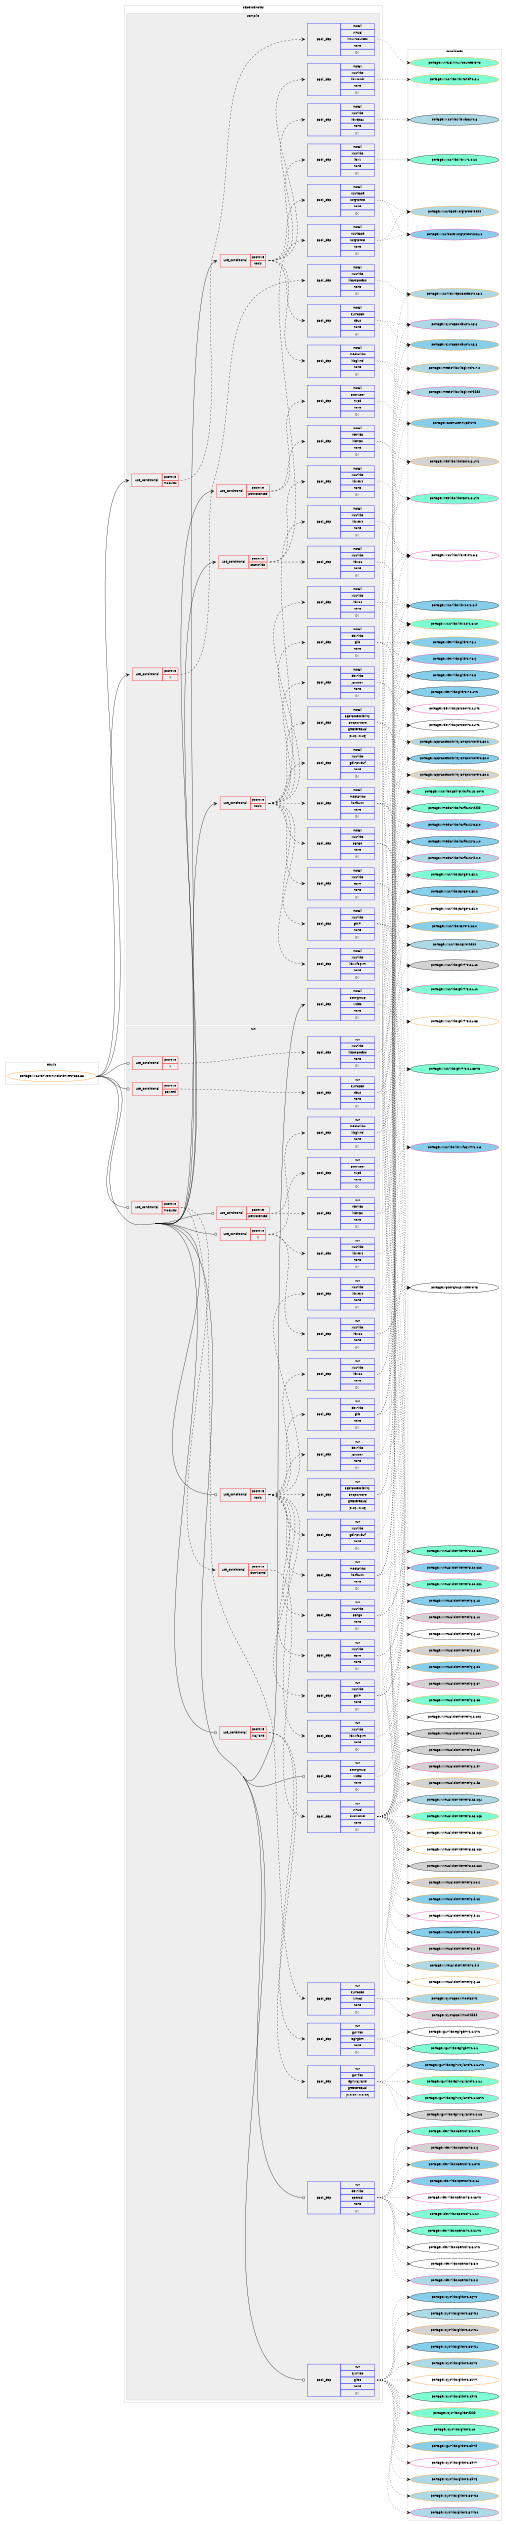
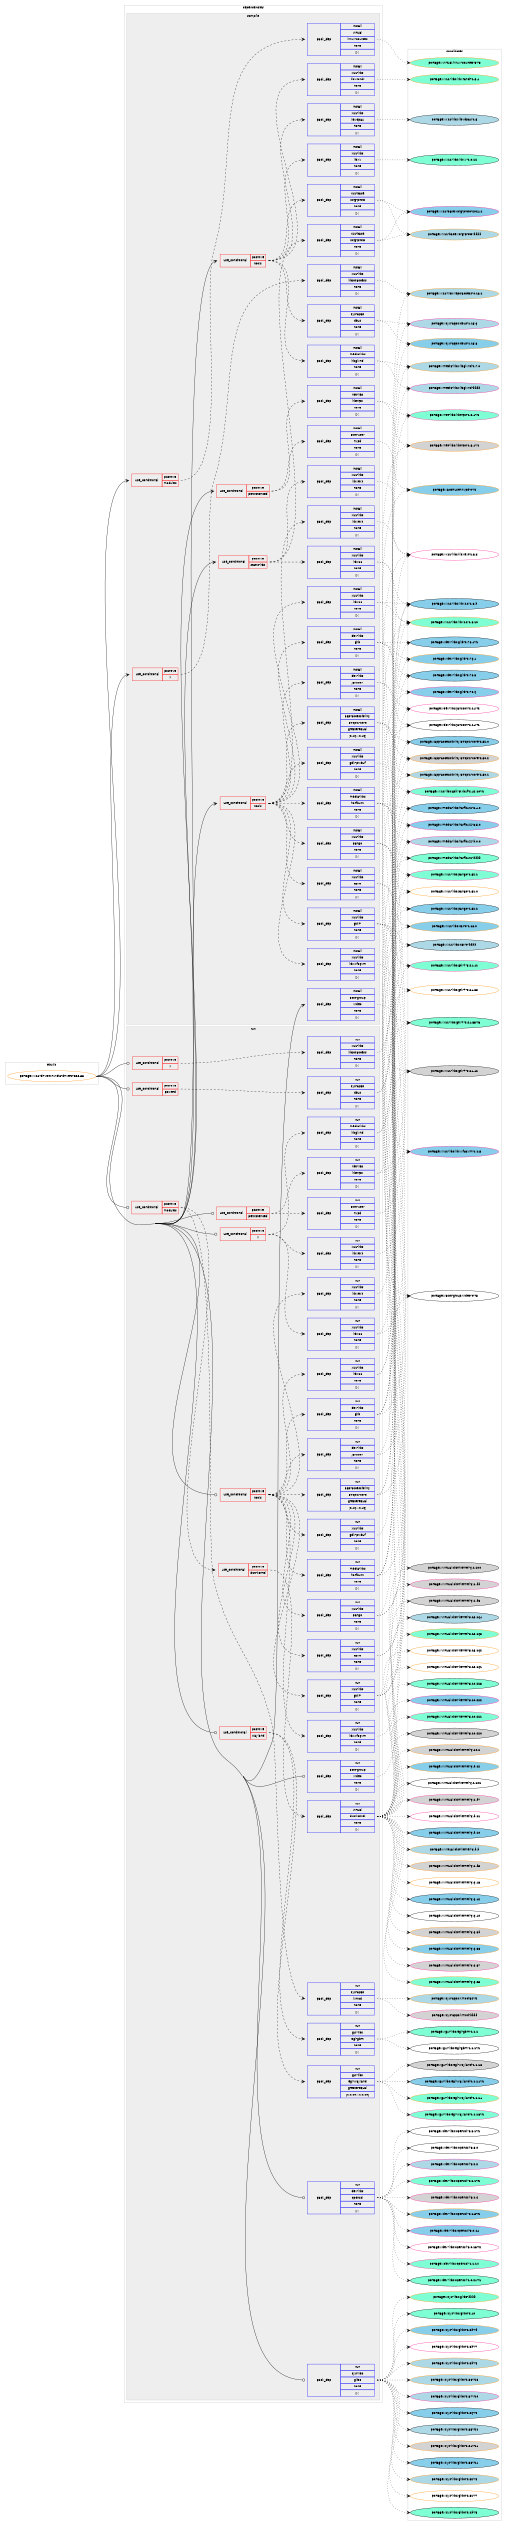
node "portage://virtual/dist-kernel-6.6.41": removed
node "portage://gui-libs/glibc-2.39-r9": label "portage://gui-libs/glibc-2.39-r9" -> "portage://sys-libs/glibc-2.39-r9"
